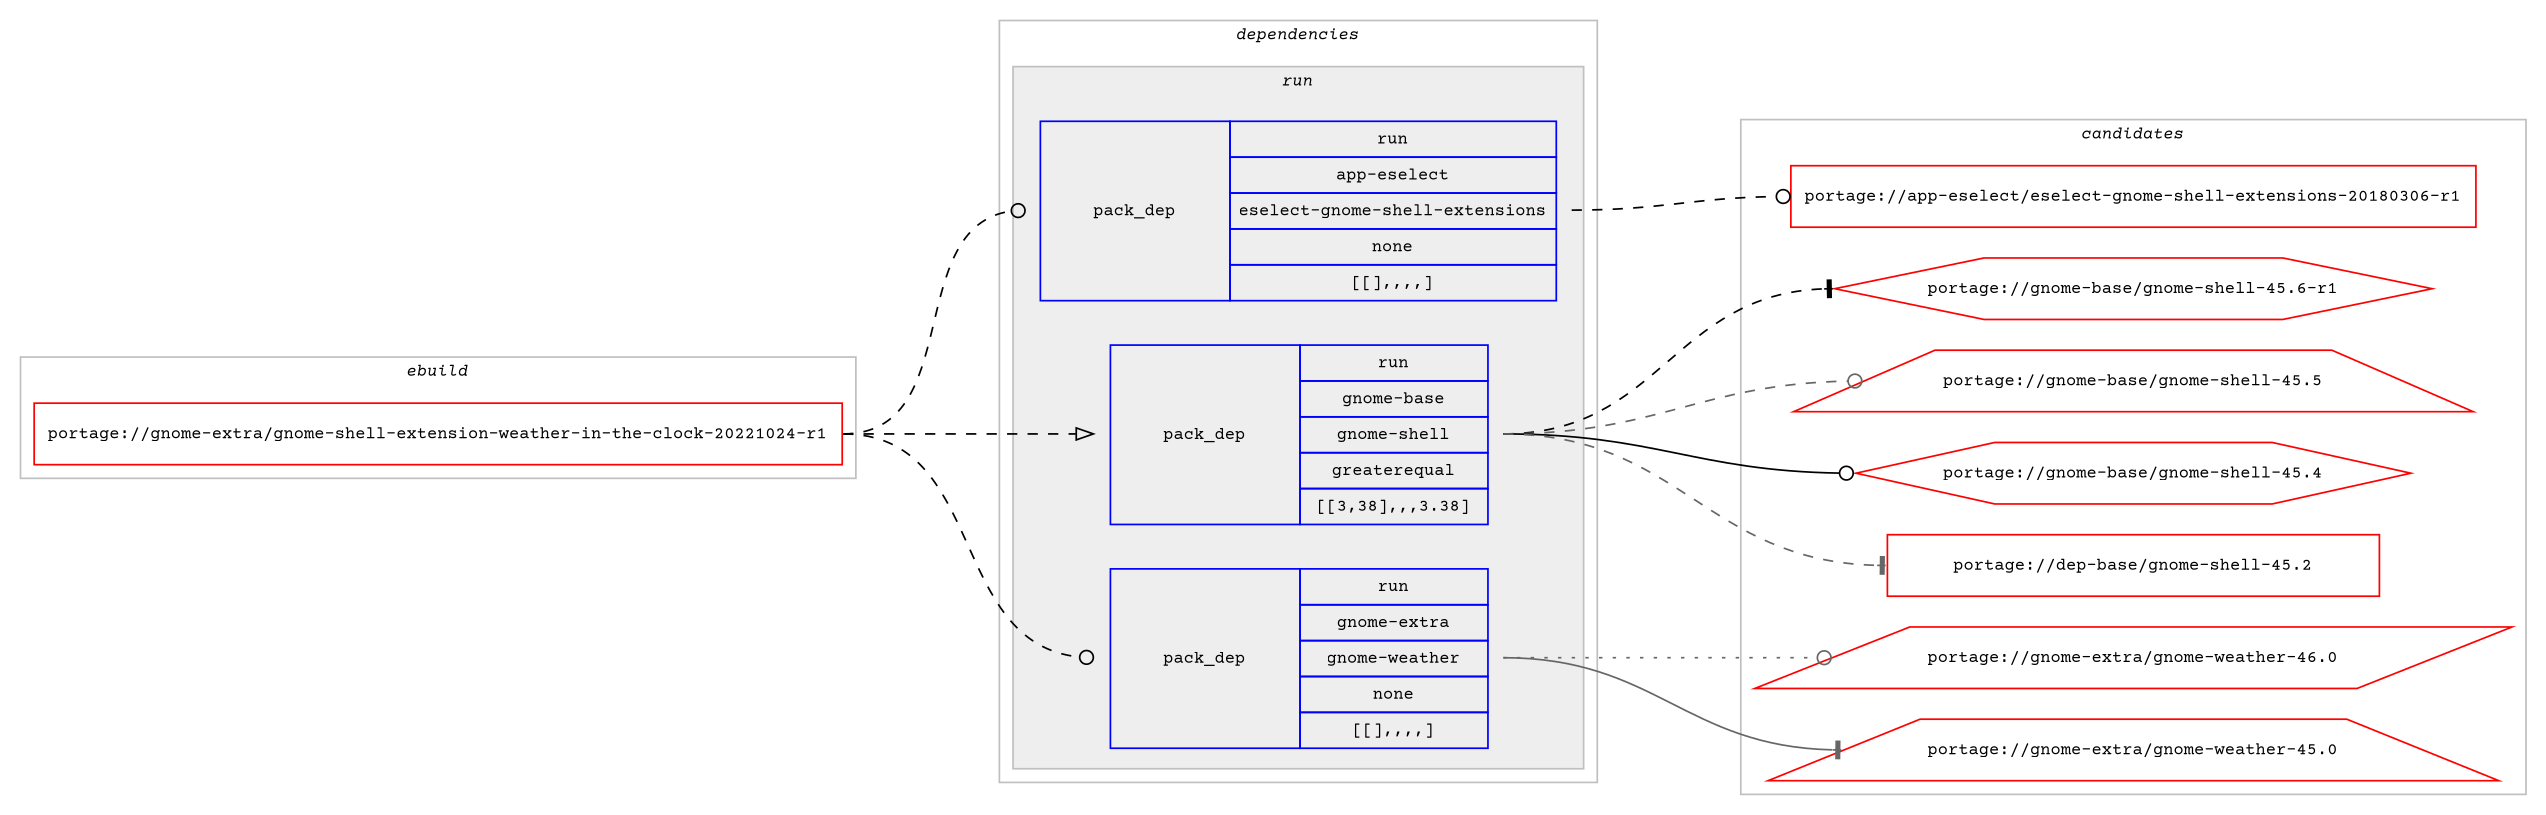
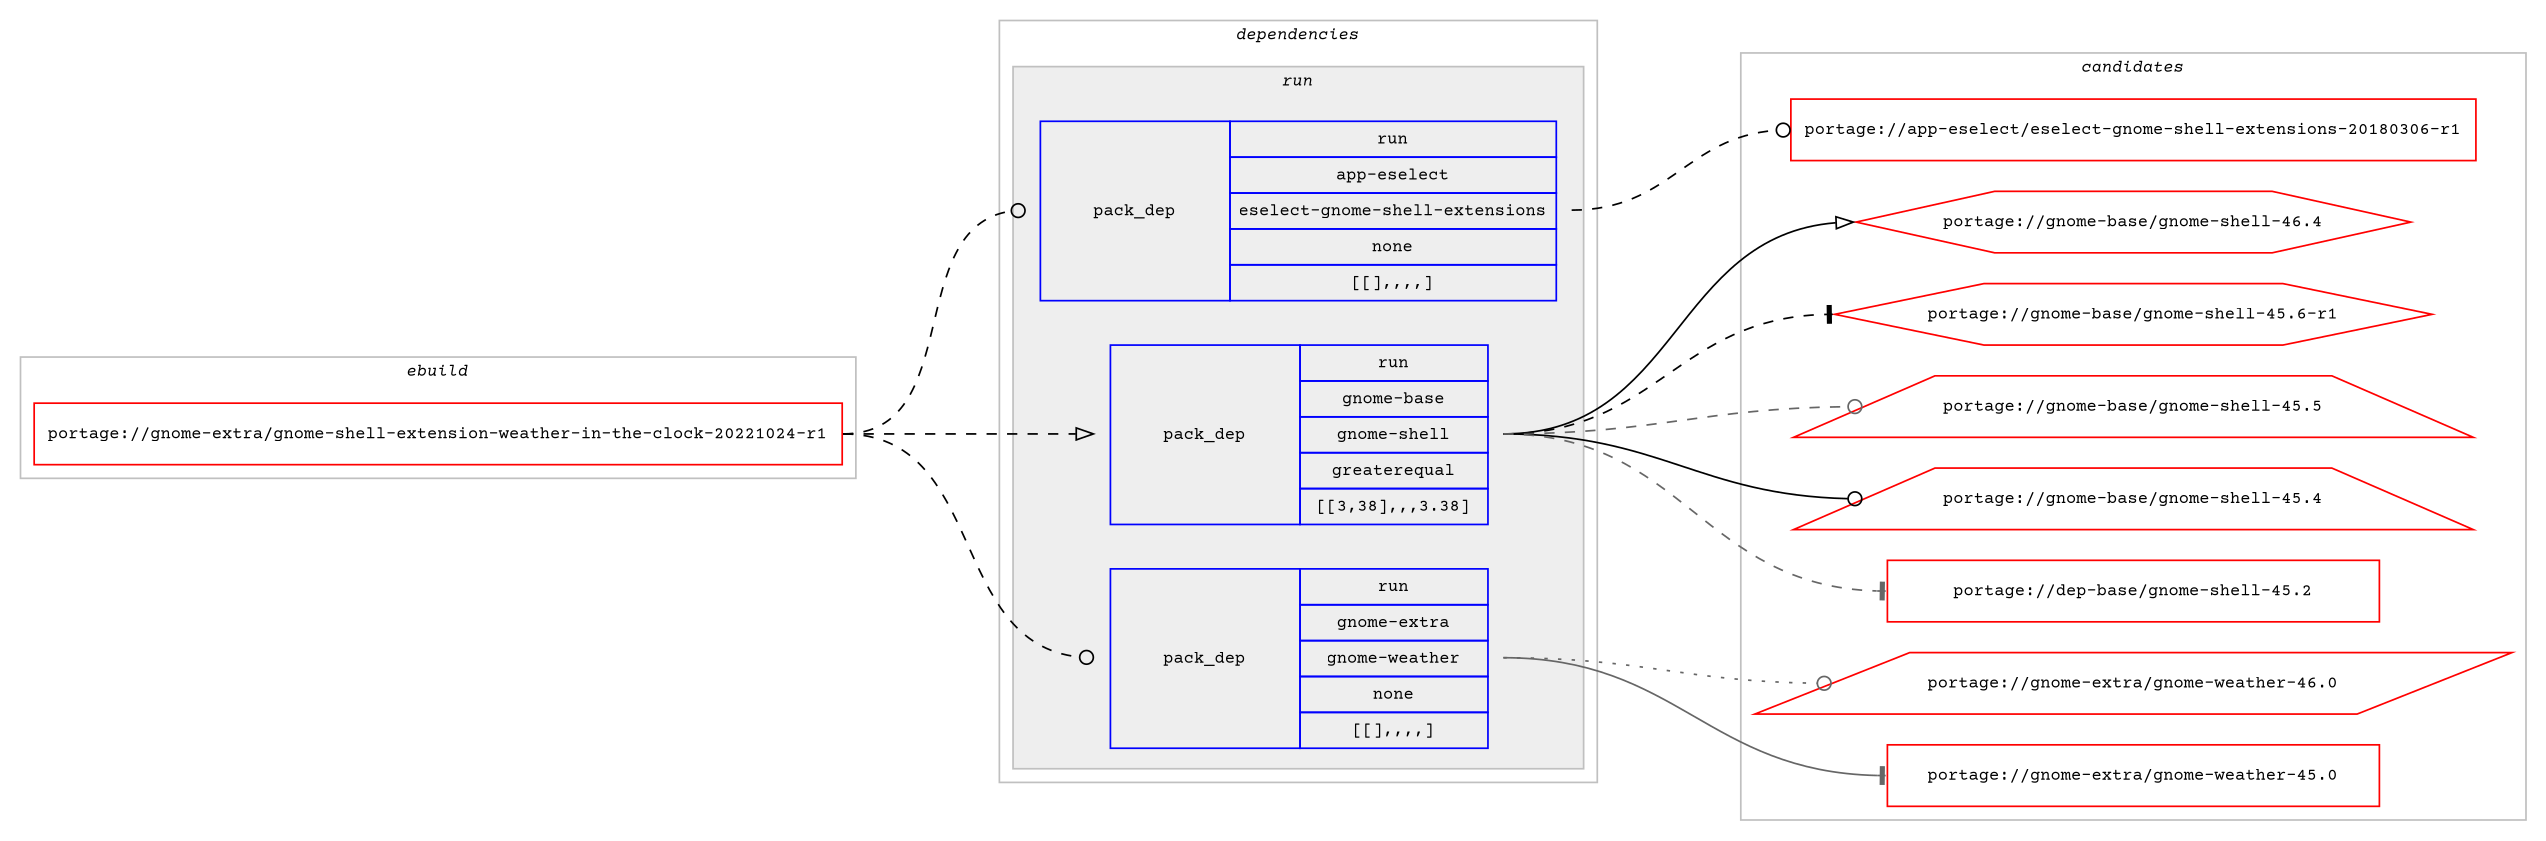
node "portage://gnome-base/gnome-shell-46.4": added
node "portage://gnome-base/gnome-shell-45.4": shape hexagon -> trapezium
node "portage://gnome-extra/gnome-weather-45.0": shape trapezium -> box
